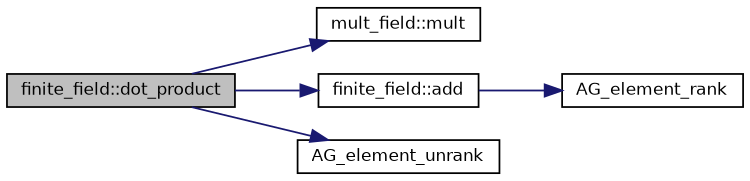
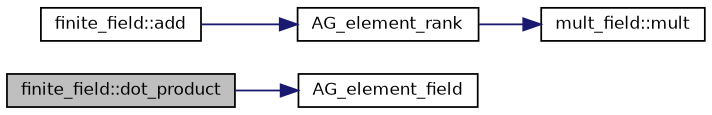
edge "finite_field::dot_product" -> "mult_field::mult": now "AG_element_rank" -> "mult_field::mult"
edge "finite_field::dot_product" -> "finite_field::add": removed
node "AG_element_unrank": label "AG_element_unrank" -> "AG_element_field"
